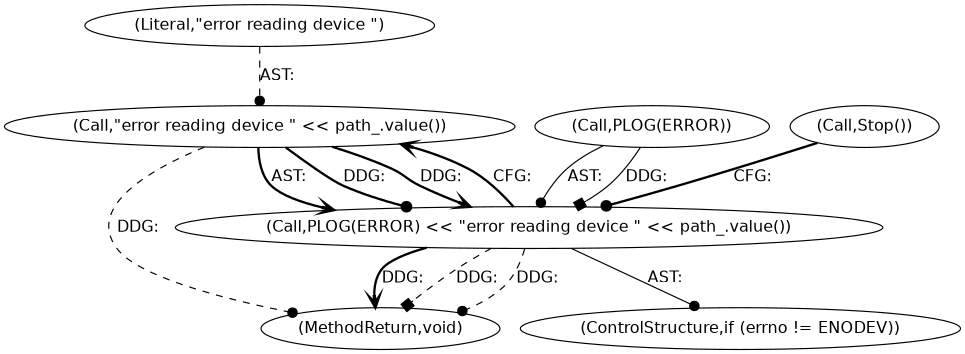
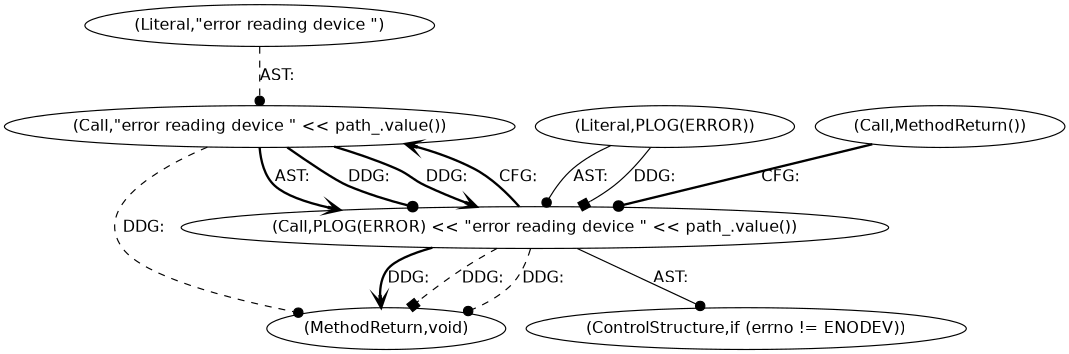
node "(Call,PLOG(ERROR))": label "(Call,PLOG(ERROR))" -> "(Literal,PLOG(ERROR))"
node "(Call,Stop())": label "(Call,Stop())" -> "(Call,MethodReturn())"
